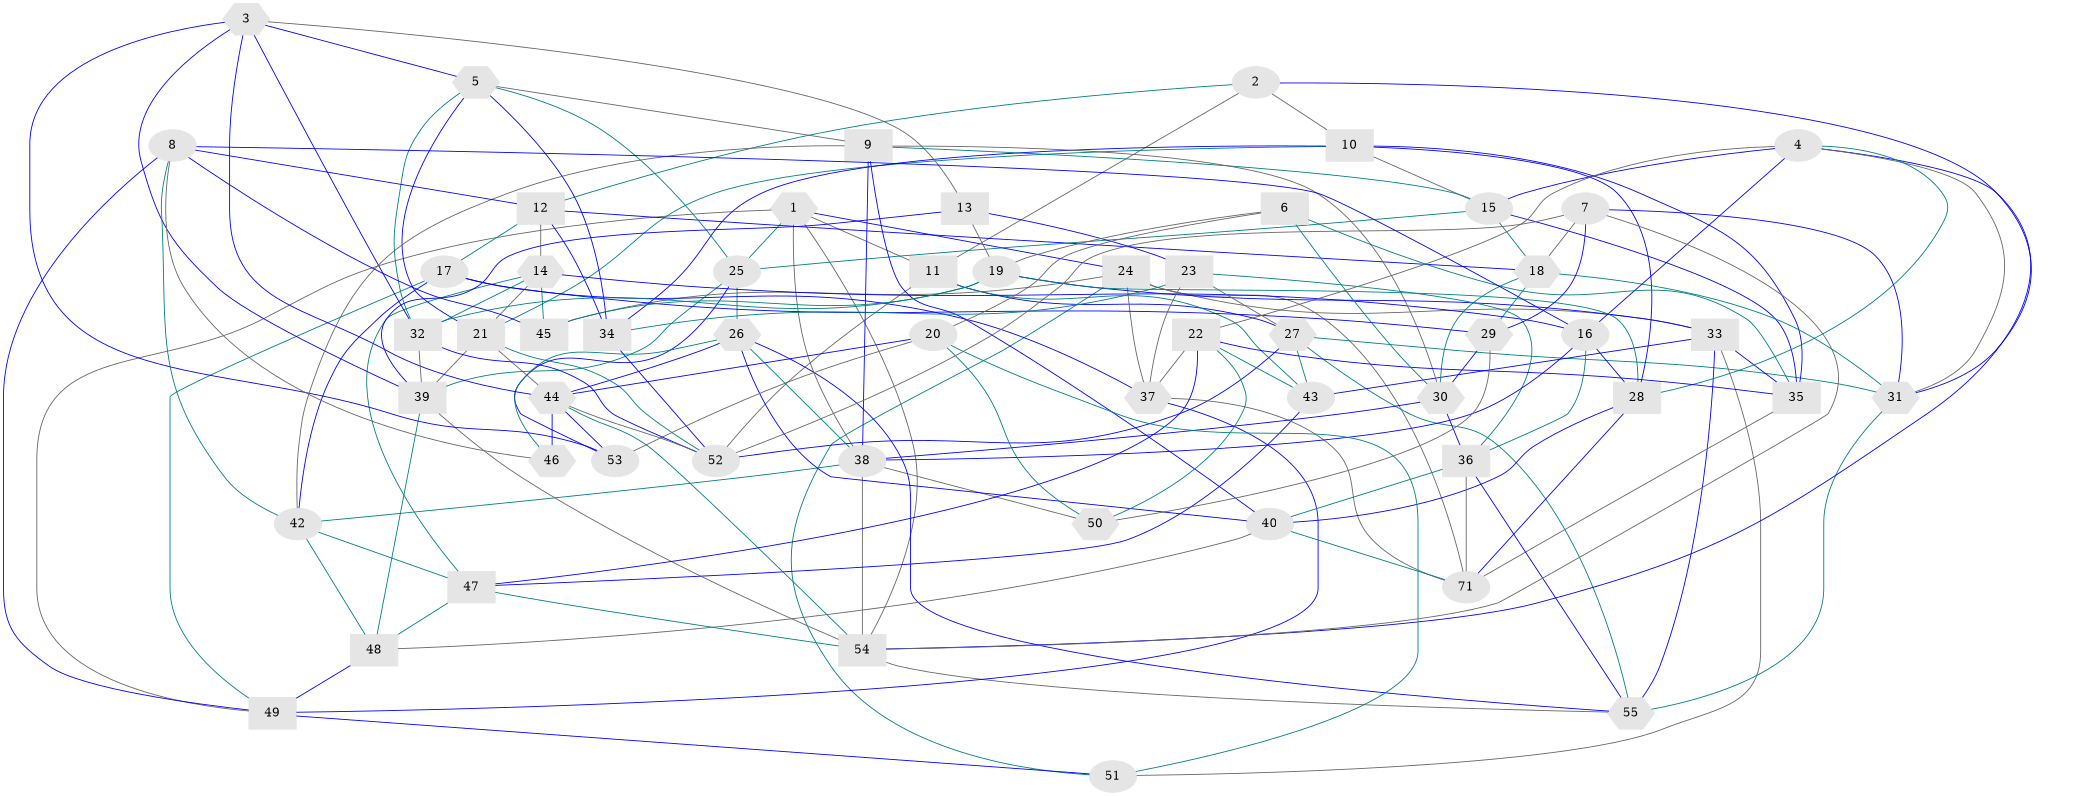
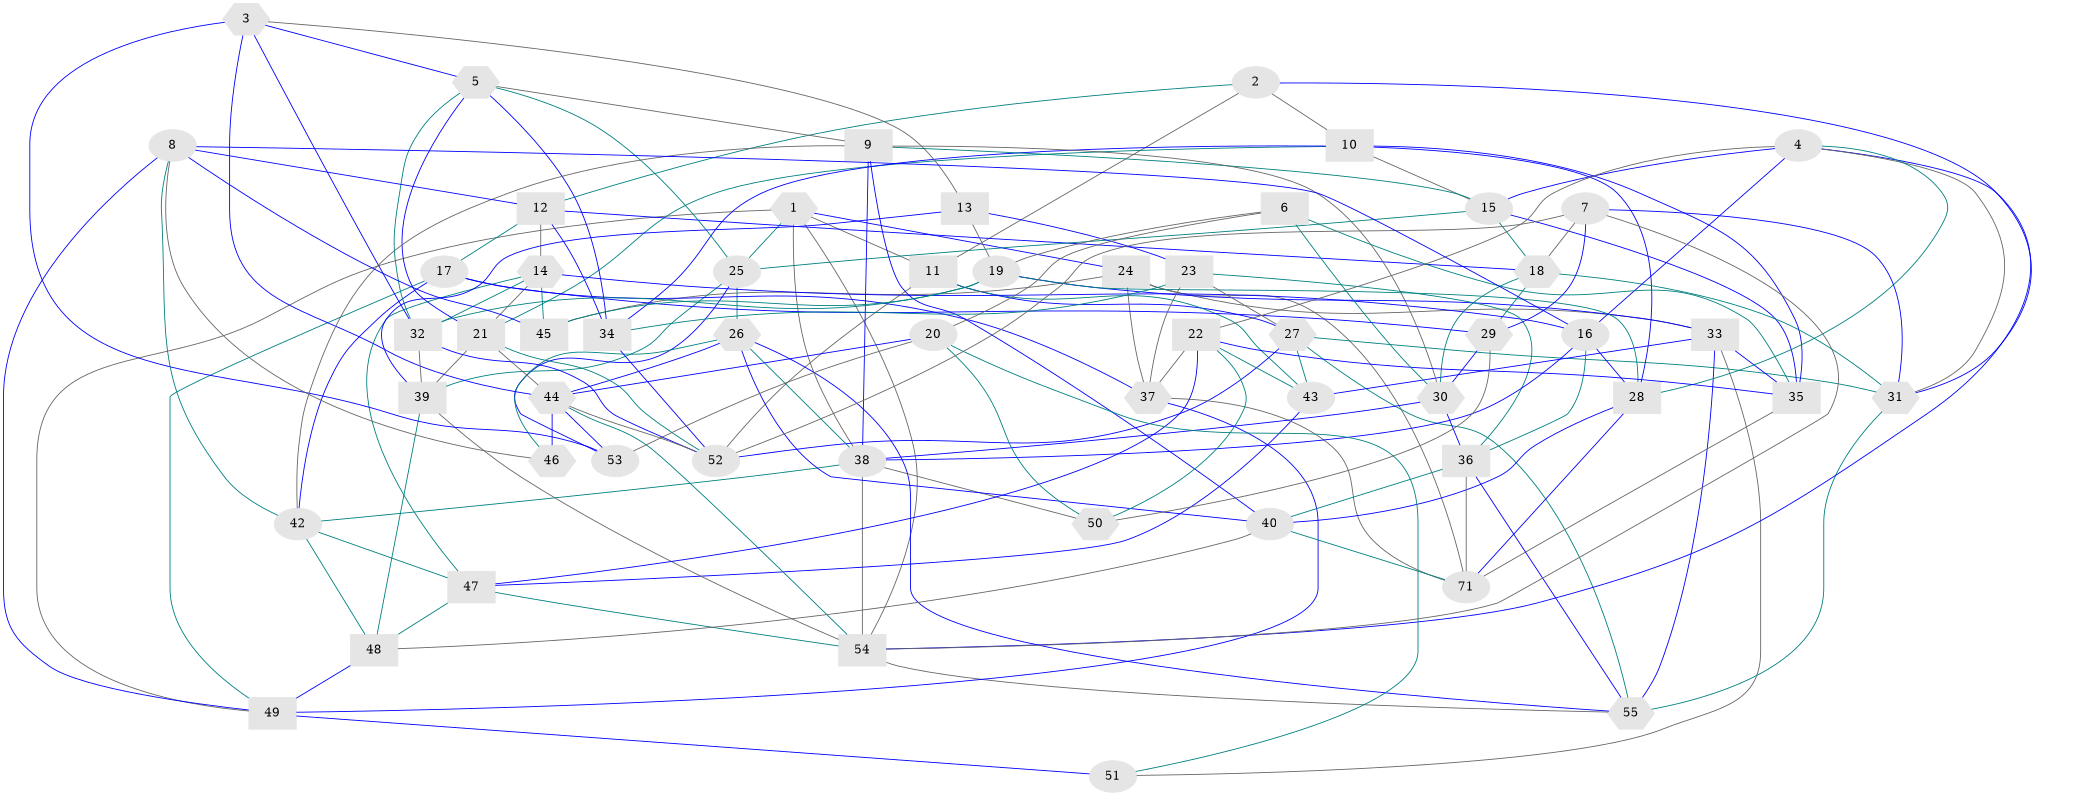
edge "3" -- "39": removed
edge "24" -- "51": removed
